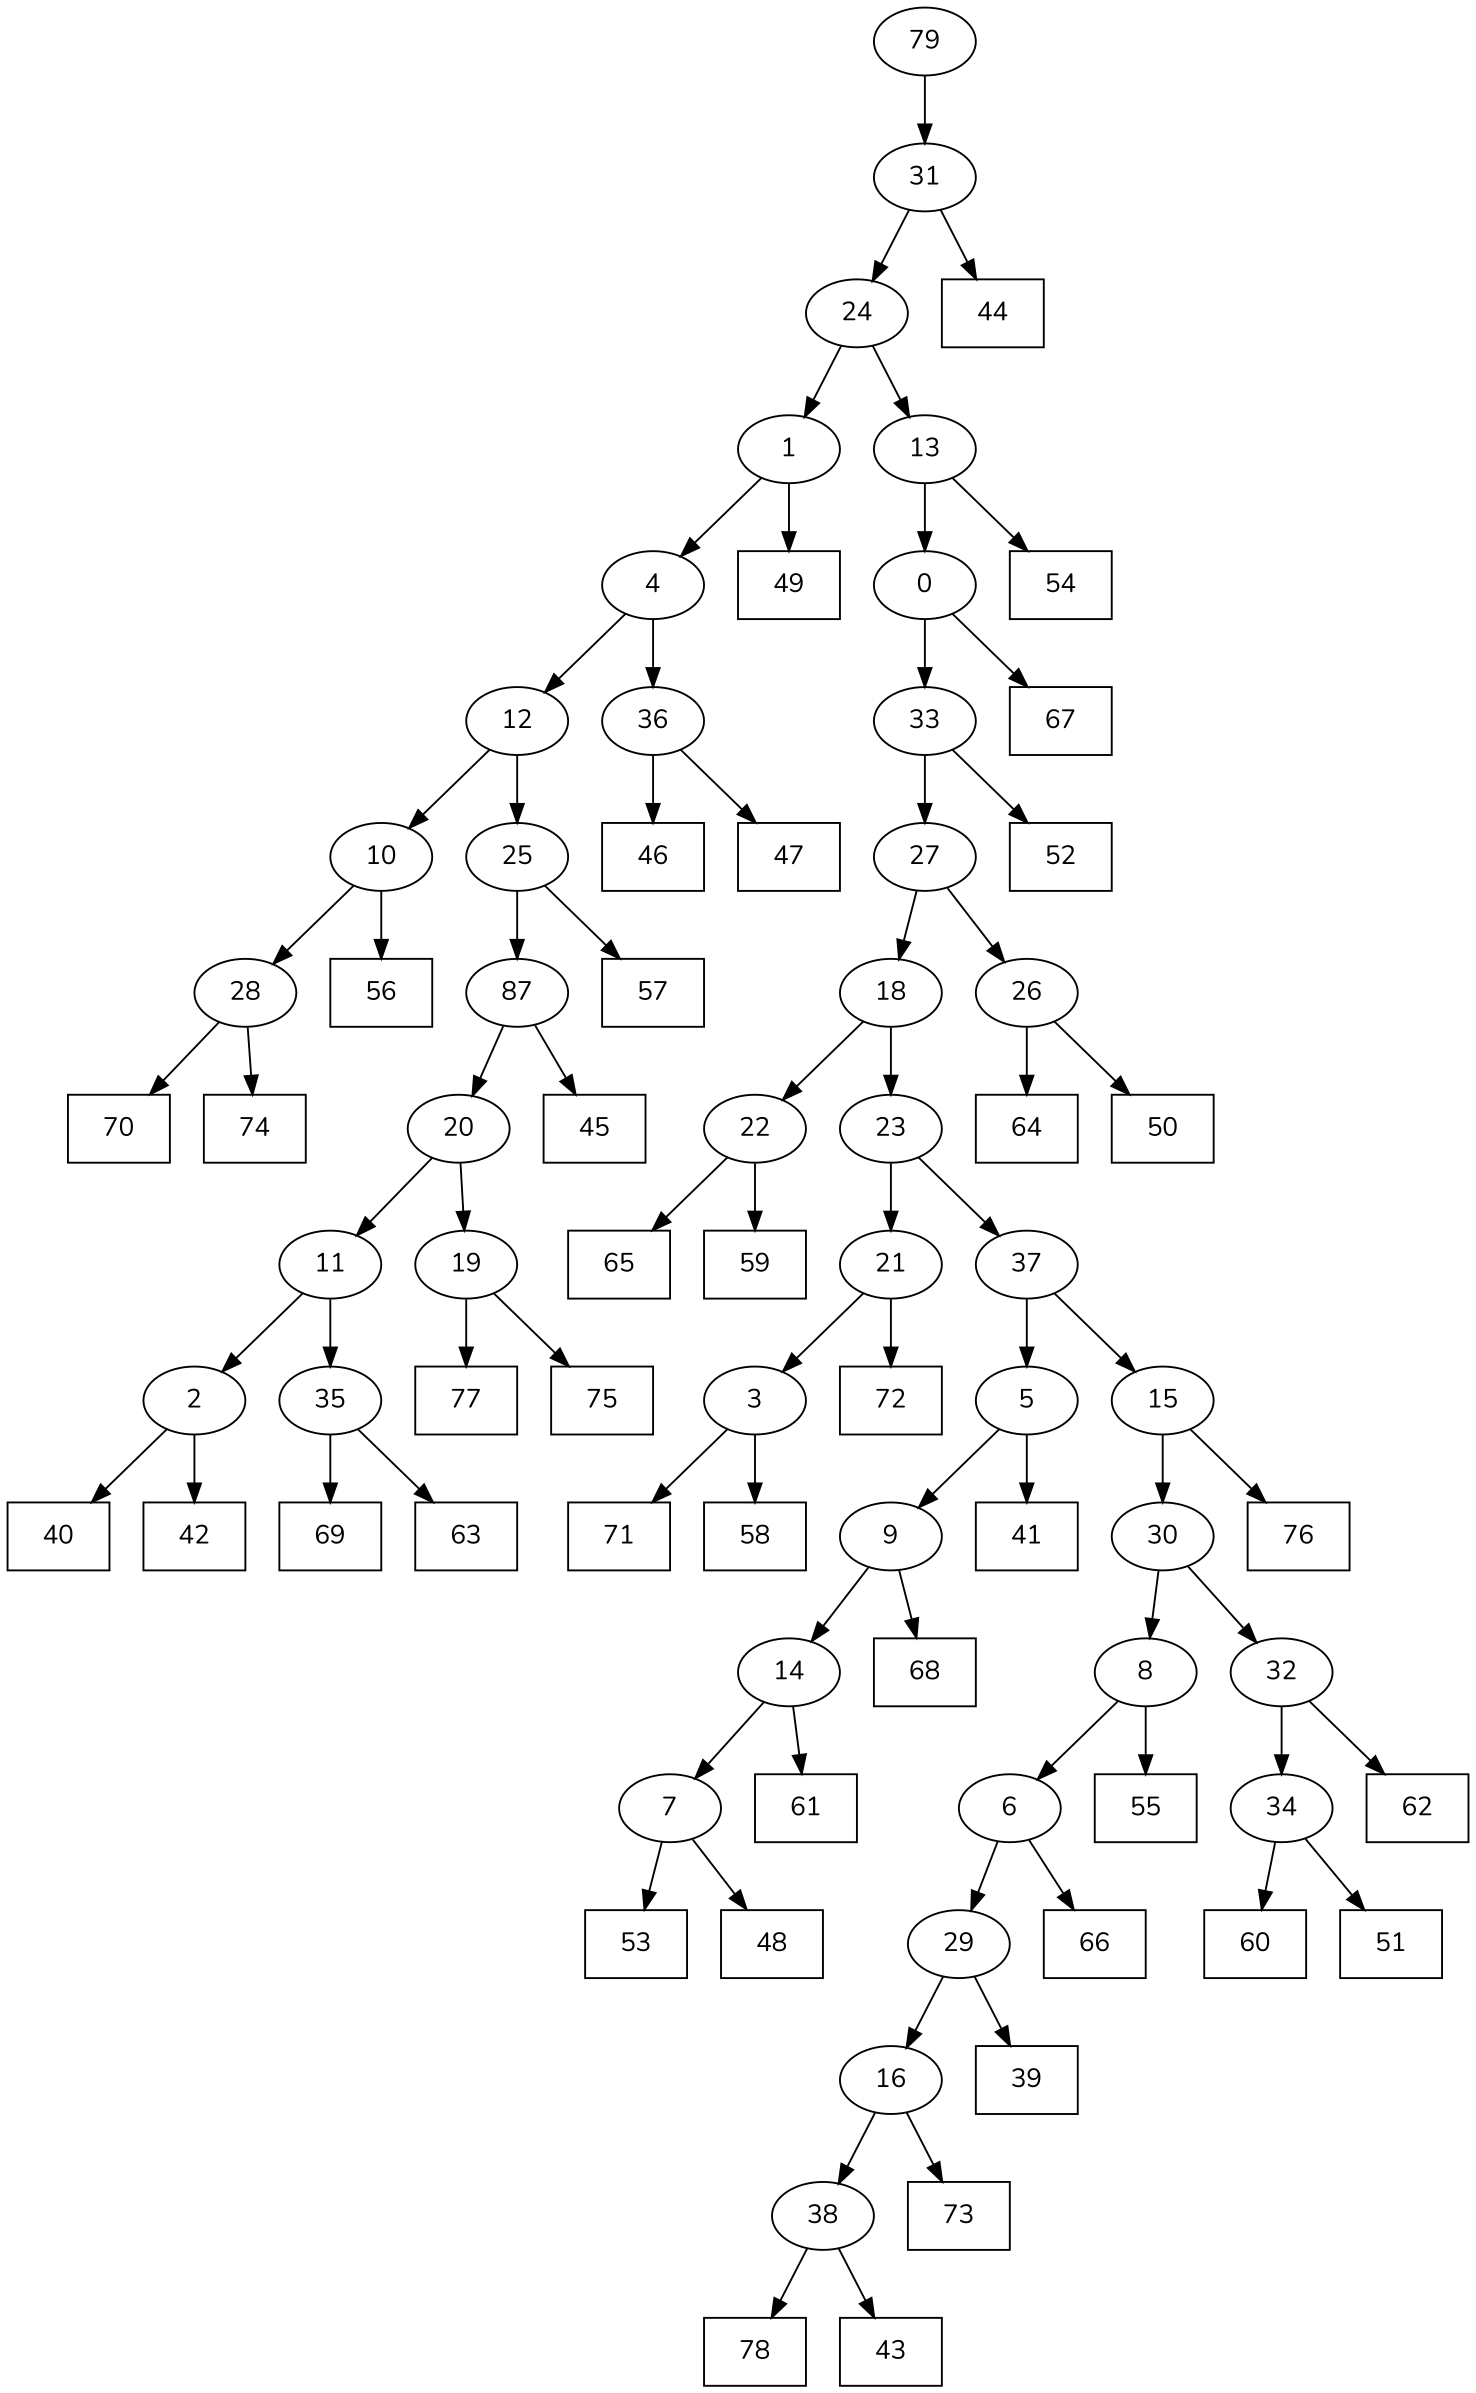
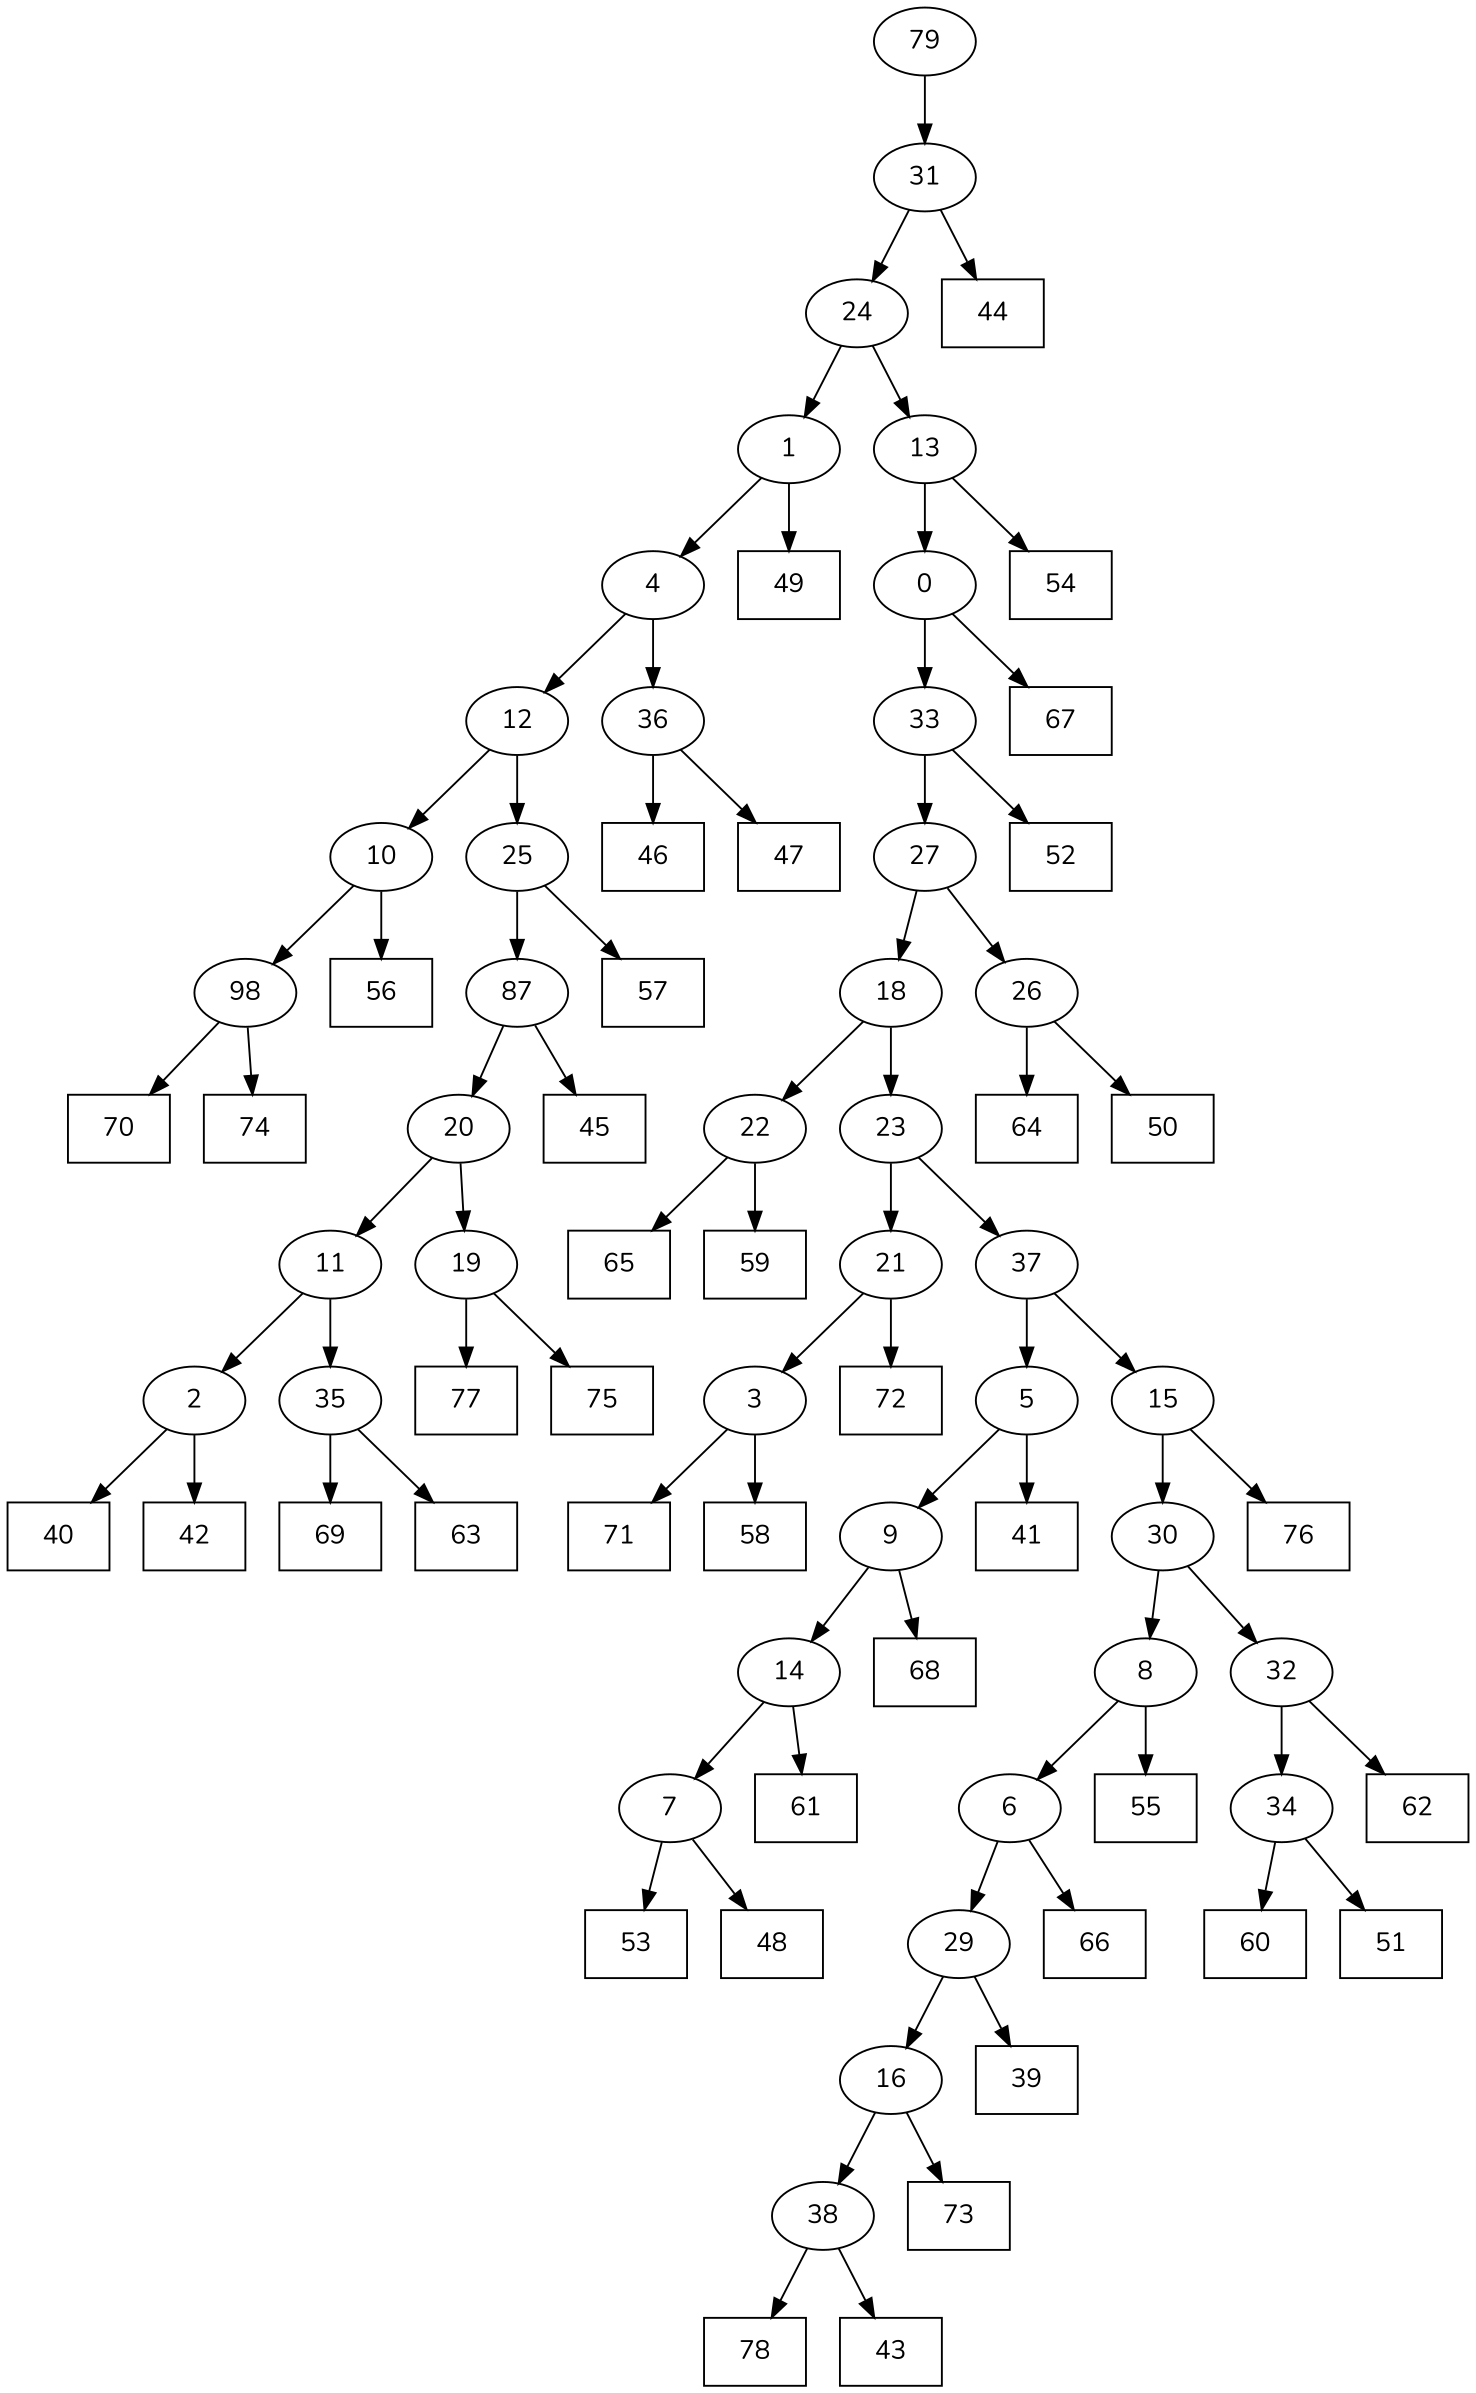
node "28": label "28" -> "98"
